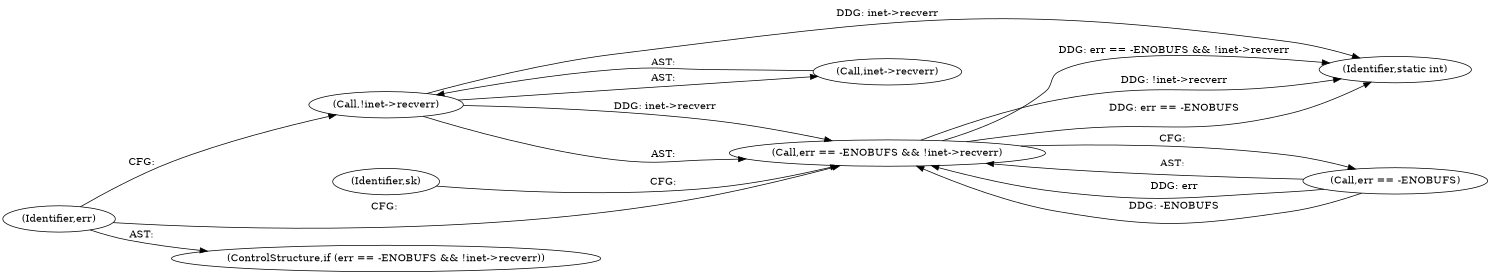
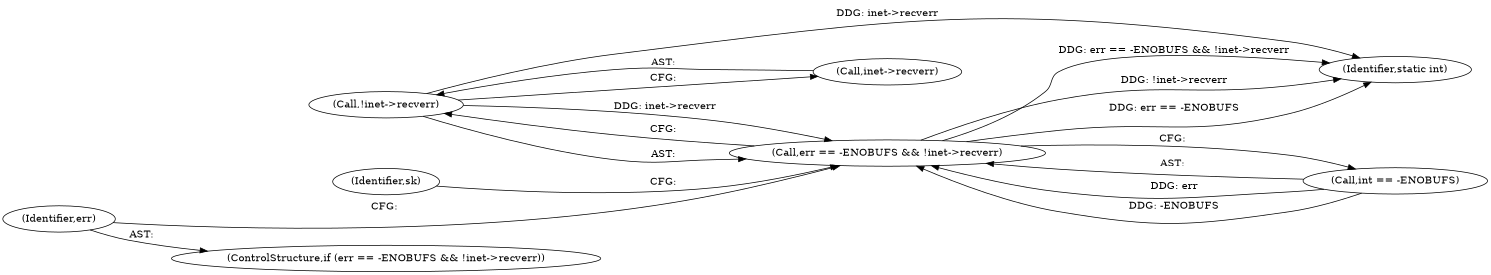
edge "(Call,!inet->recverr)" -> "(Call,inet->recverr)": label "AST: " -> "CFG: "
edge "(Identifier,err)" -> "(Call,!inet->recverr)": now "(Call,err == -ENOBUFS && !inet->recverr)" -> "(Call,!inet->recverr)"
node "(Call,err == -ENOBUFS)": label "(Call,err == -ENOBUFS)" -> "(Call,int == -ENOBUFS)"
